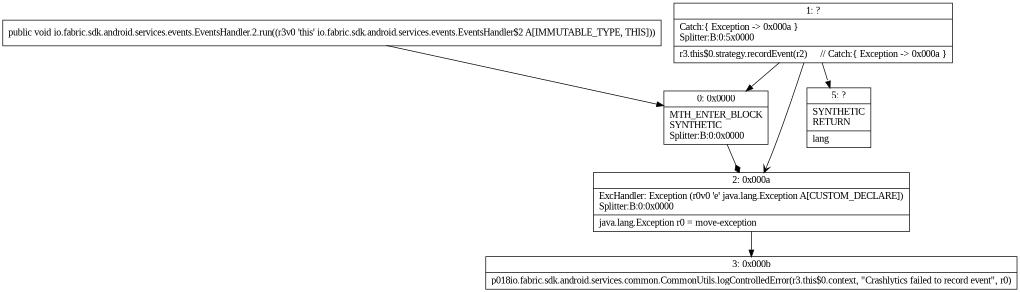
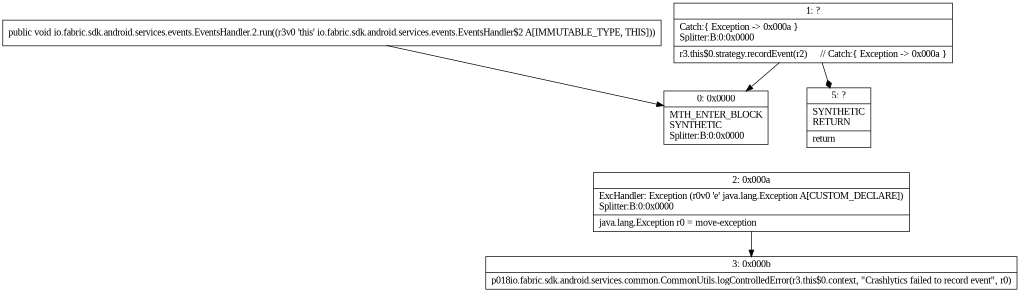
node "1: ?": text "Splitter:B:0:5x0000" -> "Splitter:B:0:0x0000"
edge "1: ?" -> "5: ?": arrowhead normal -> diamond
edge "1: ?" -> "2: 0x000a": removed
node "5: ?": text "lang" -> "return"
edge "0: 0x0000" -> "2: 0x000a": removed
